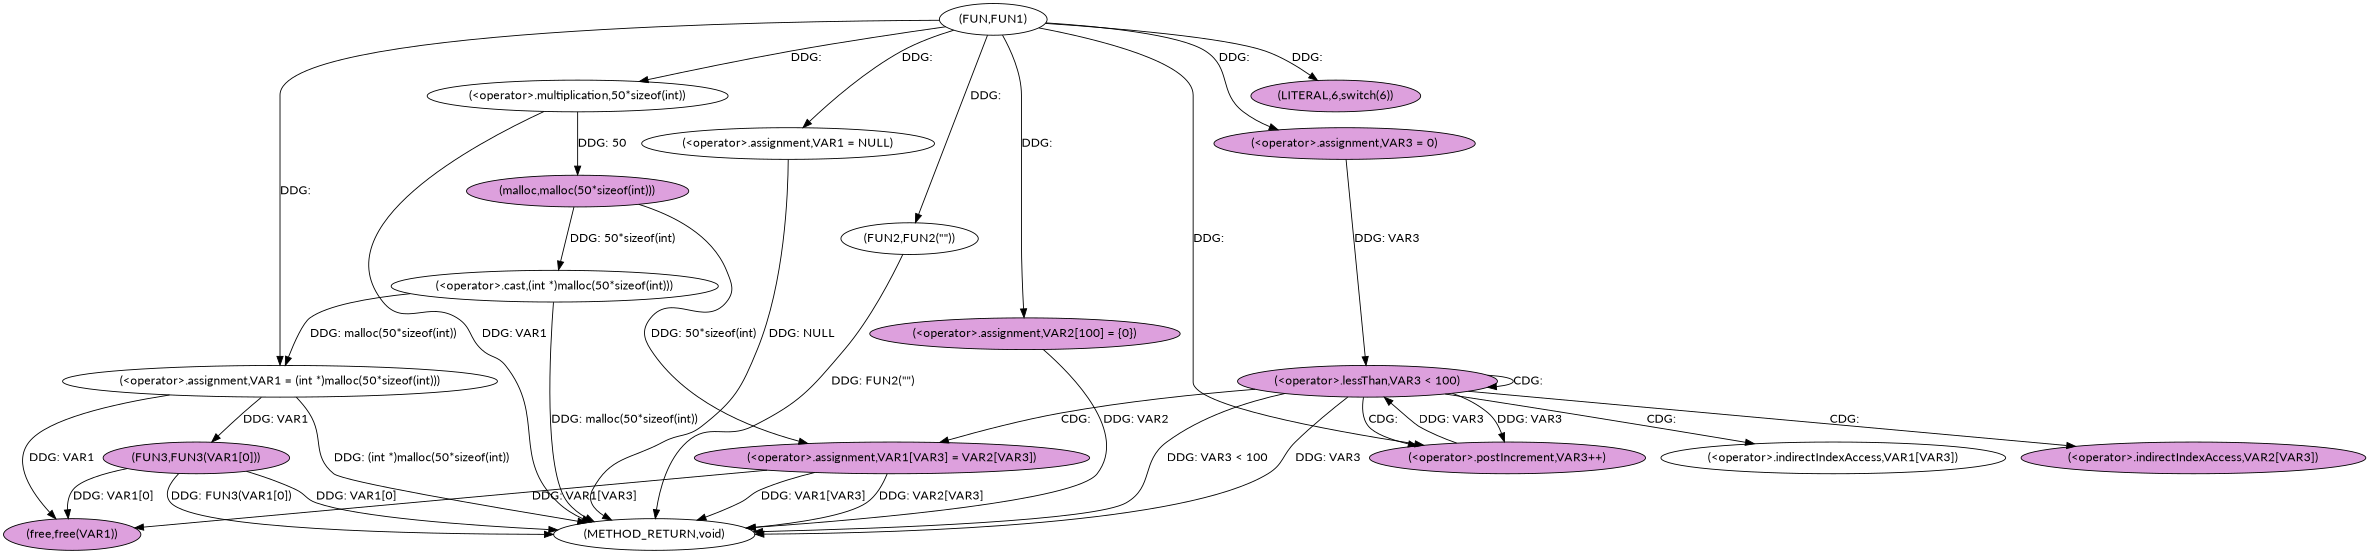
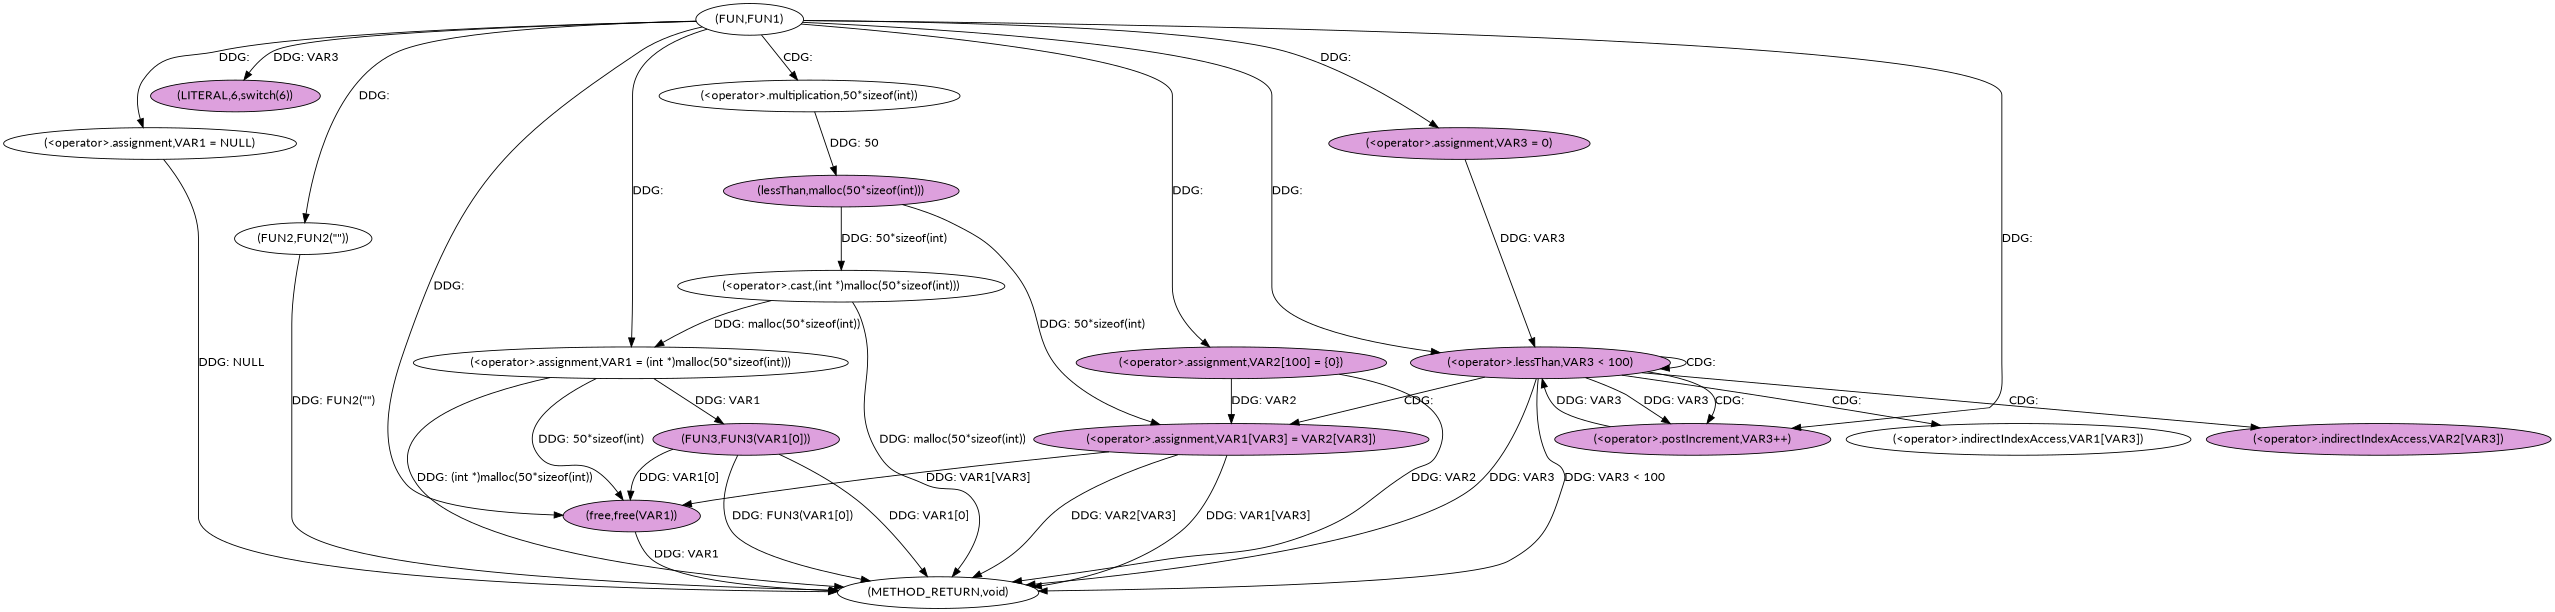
edge "(FUN,FUN1)" -> "(<operator>.multiplication,50*sizeof(int))": label "DDG: " -> "CDG: "
edge "(FUN,FUN1)" -> "(LITERAL,6,switch(6))": label "DDG: " -> "DDG: VAR3"
edge "(FUN,FUN1)" -> "(<operator>.lessThan,VAR3 < 100)": added, label "DDG:"
node "(malloc,malloc(50*sizeof(int)))": label "(malloc,malloc(50*sizeof(int)))" -> "(lessThan,malloc(50*sizeof(int)))"
edge "(FUN,FUN1)" -> "(free,free(VAR1))": added, label "DDG:"
edge "(<operator>.multiplication,50*sizeof(int))" -> "(METHOD_RETURN,void)": now "(free,free(VAR1))" -> "(METHOD_RETURN,void)"
edge "(<operator>.assignment,VAR2[100] = {0})" -> "(<operator>.assignment,VAR1[VAR3] = VAR2[VAR3])": added, label "DDG: VAR2"
edge "(<operator>.assignment,VAR1 = (int *)malloc(50*sizeof(int)))" -> "(free,free(VAR1))": label "DDG: VAR1" -> "DDG: 50*sizeof(int)"
